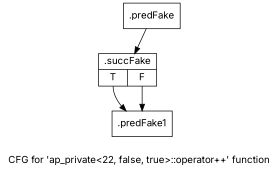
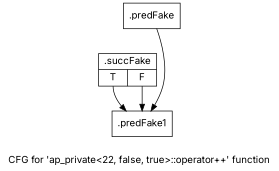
edge ".predFake" -> ".succFake": now ".predFake" -> ".predFake1"
